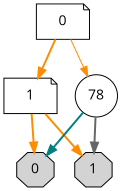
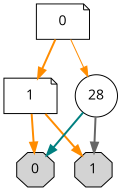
node "78": label "78" -> "28"
